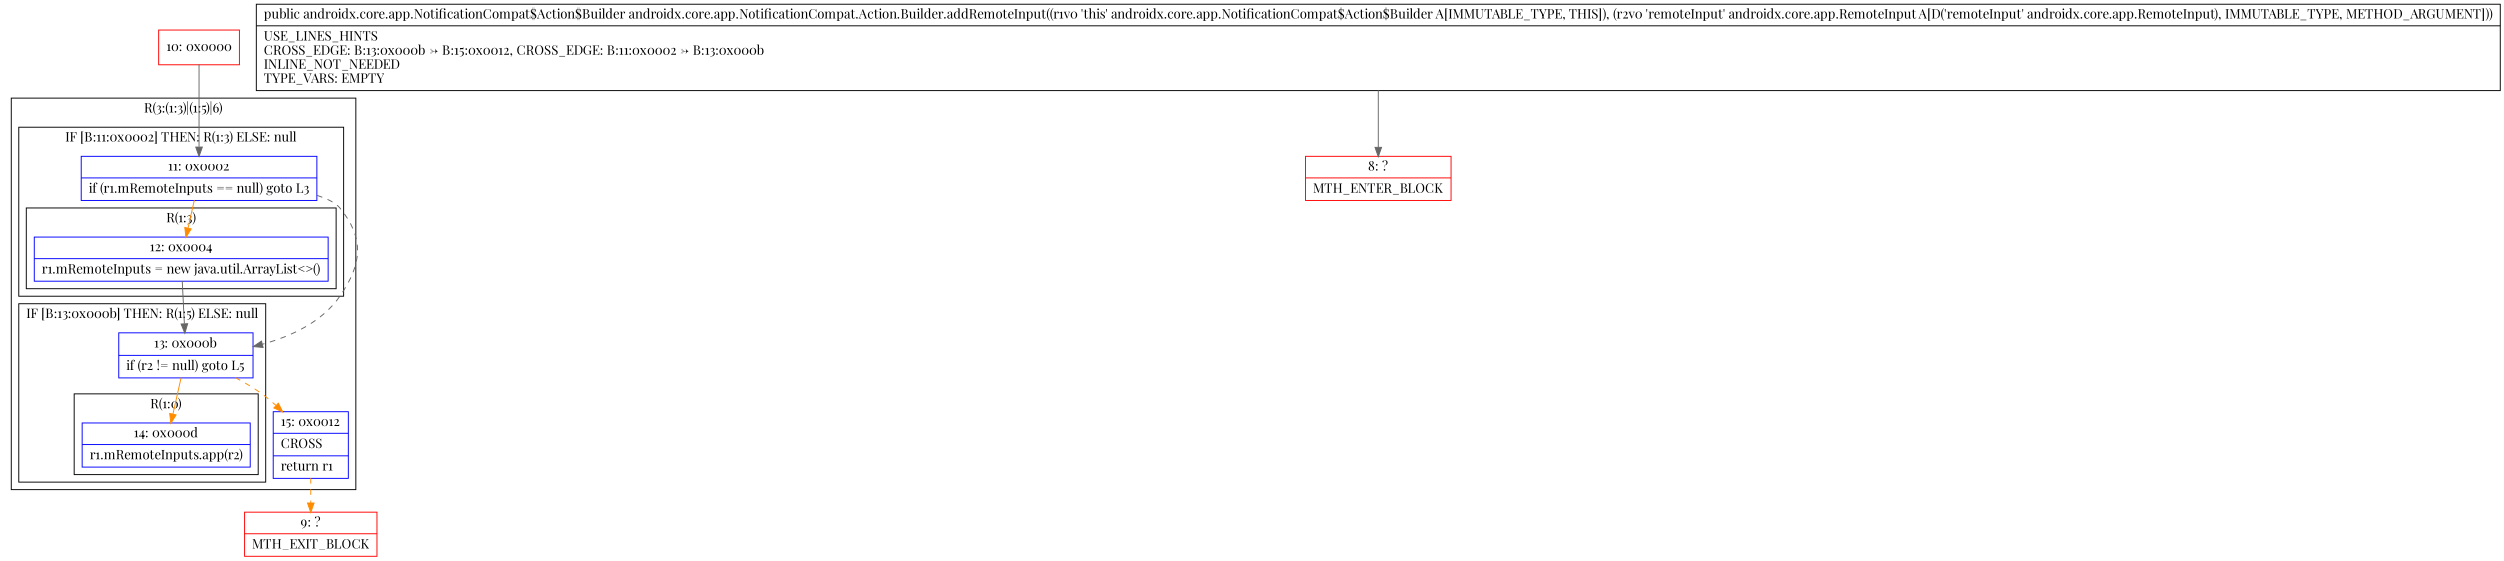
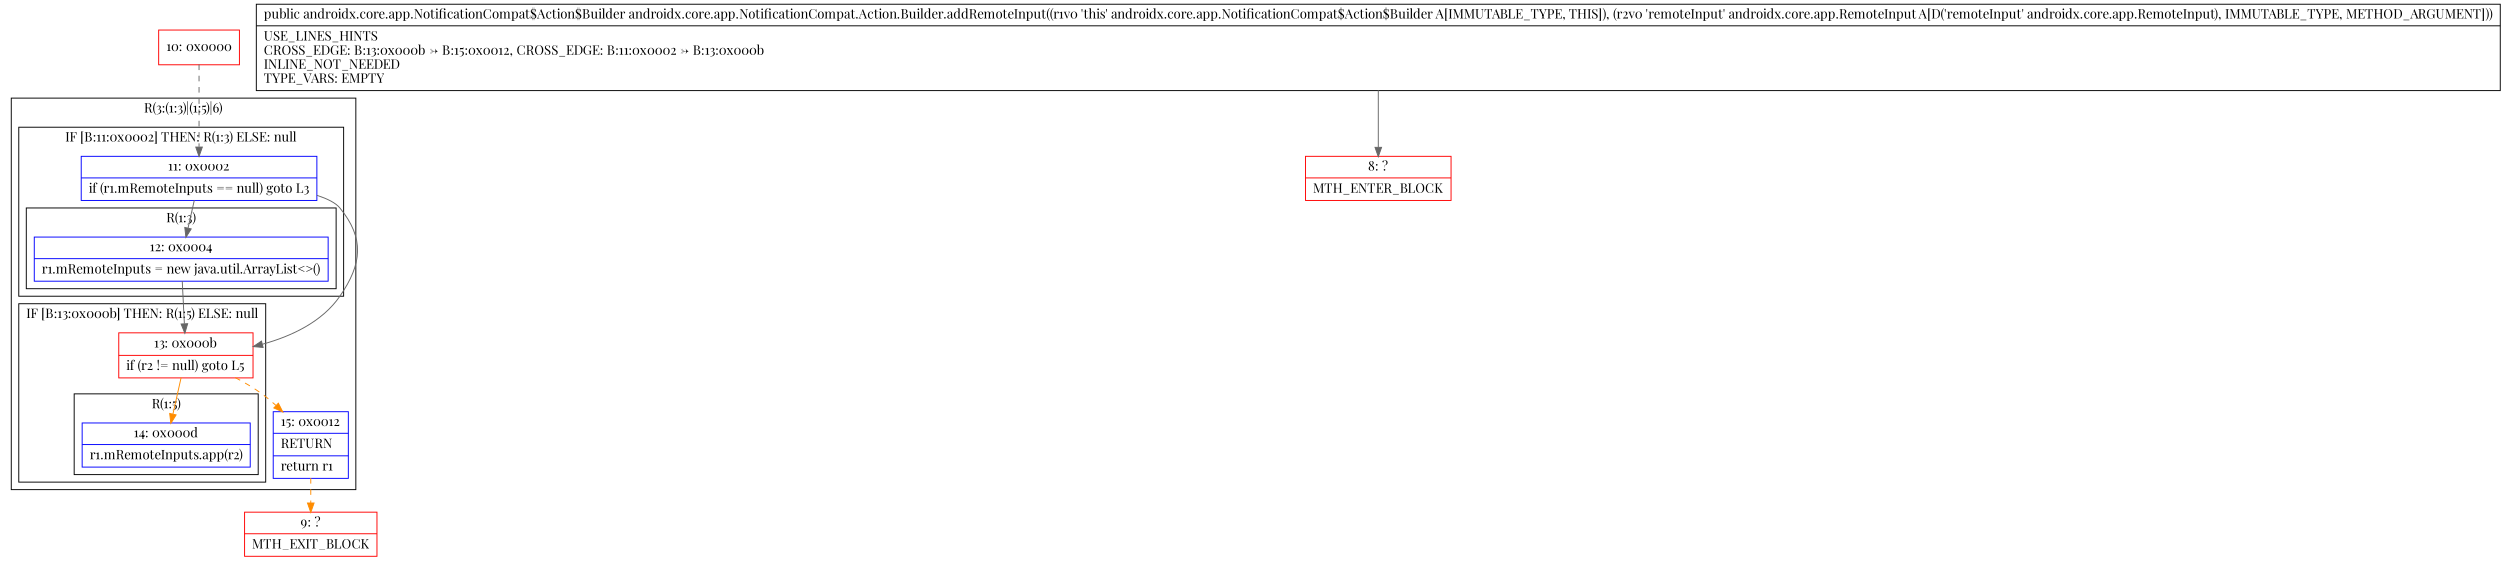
edge "10: 0x0000" -> "11: 0x0002": style solid -> dashed
edge "11: 0x0002" -> "12: 0x0004": color darkorange -> gray40
edge "11: 0x0002" -> "13: 0x000b": style dashed -> solid
node "13: 0x000b": color blue -> red
cluster "R(1:0)": label "R(1:0)" -> "R(1:5)"
node "15: 0x0012": text "CROSS" -> "RETURN"
